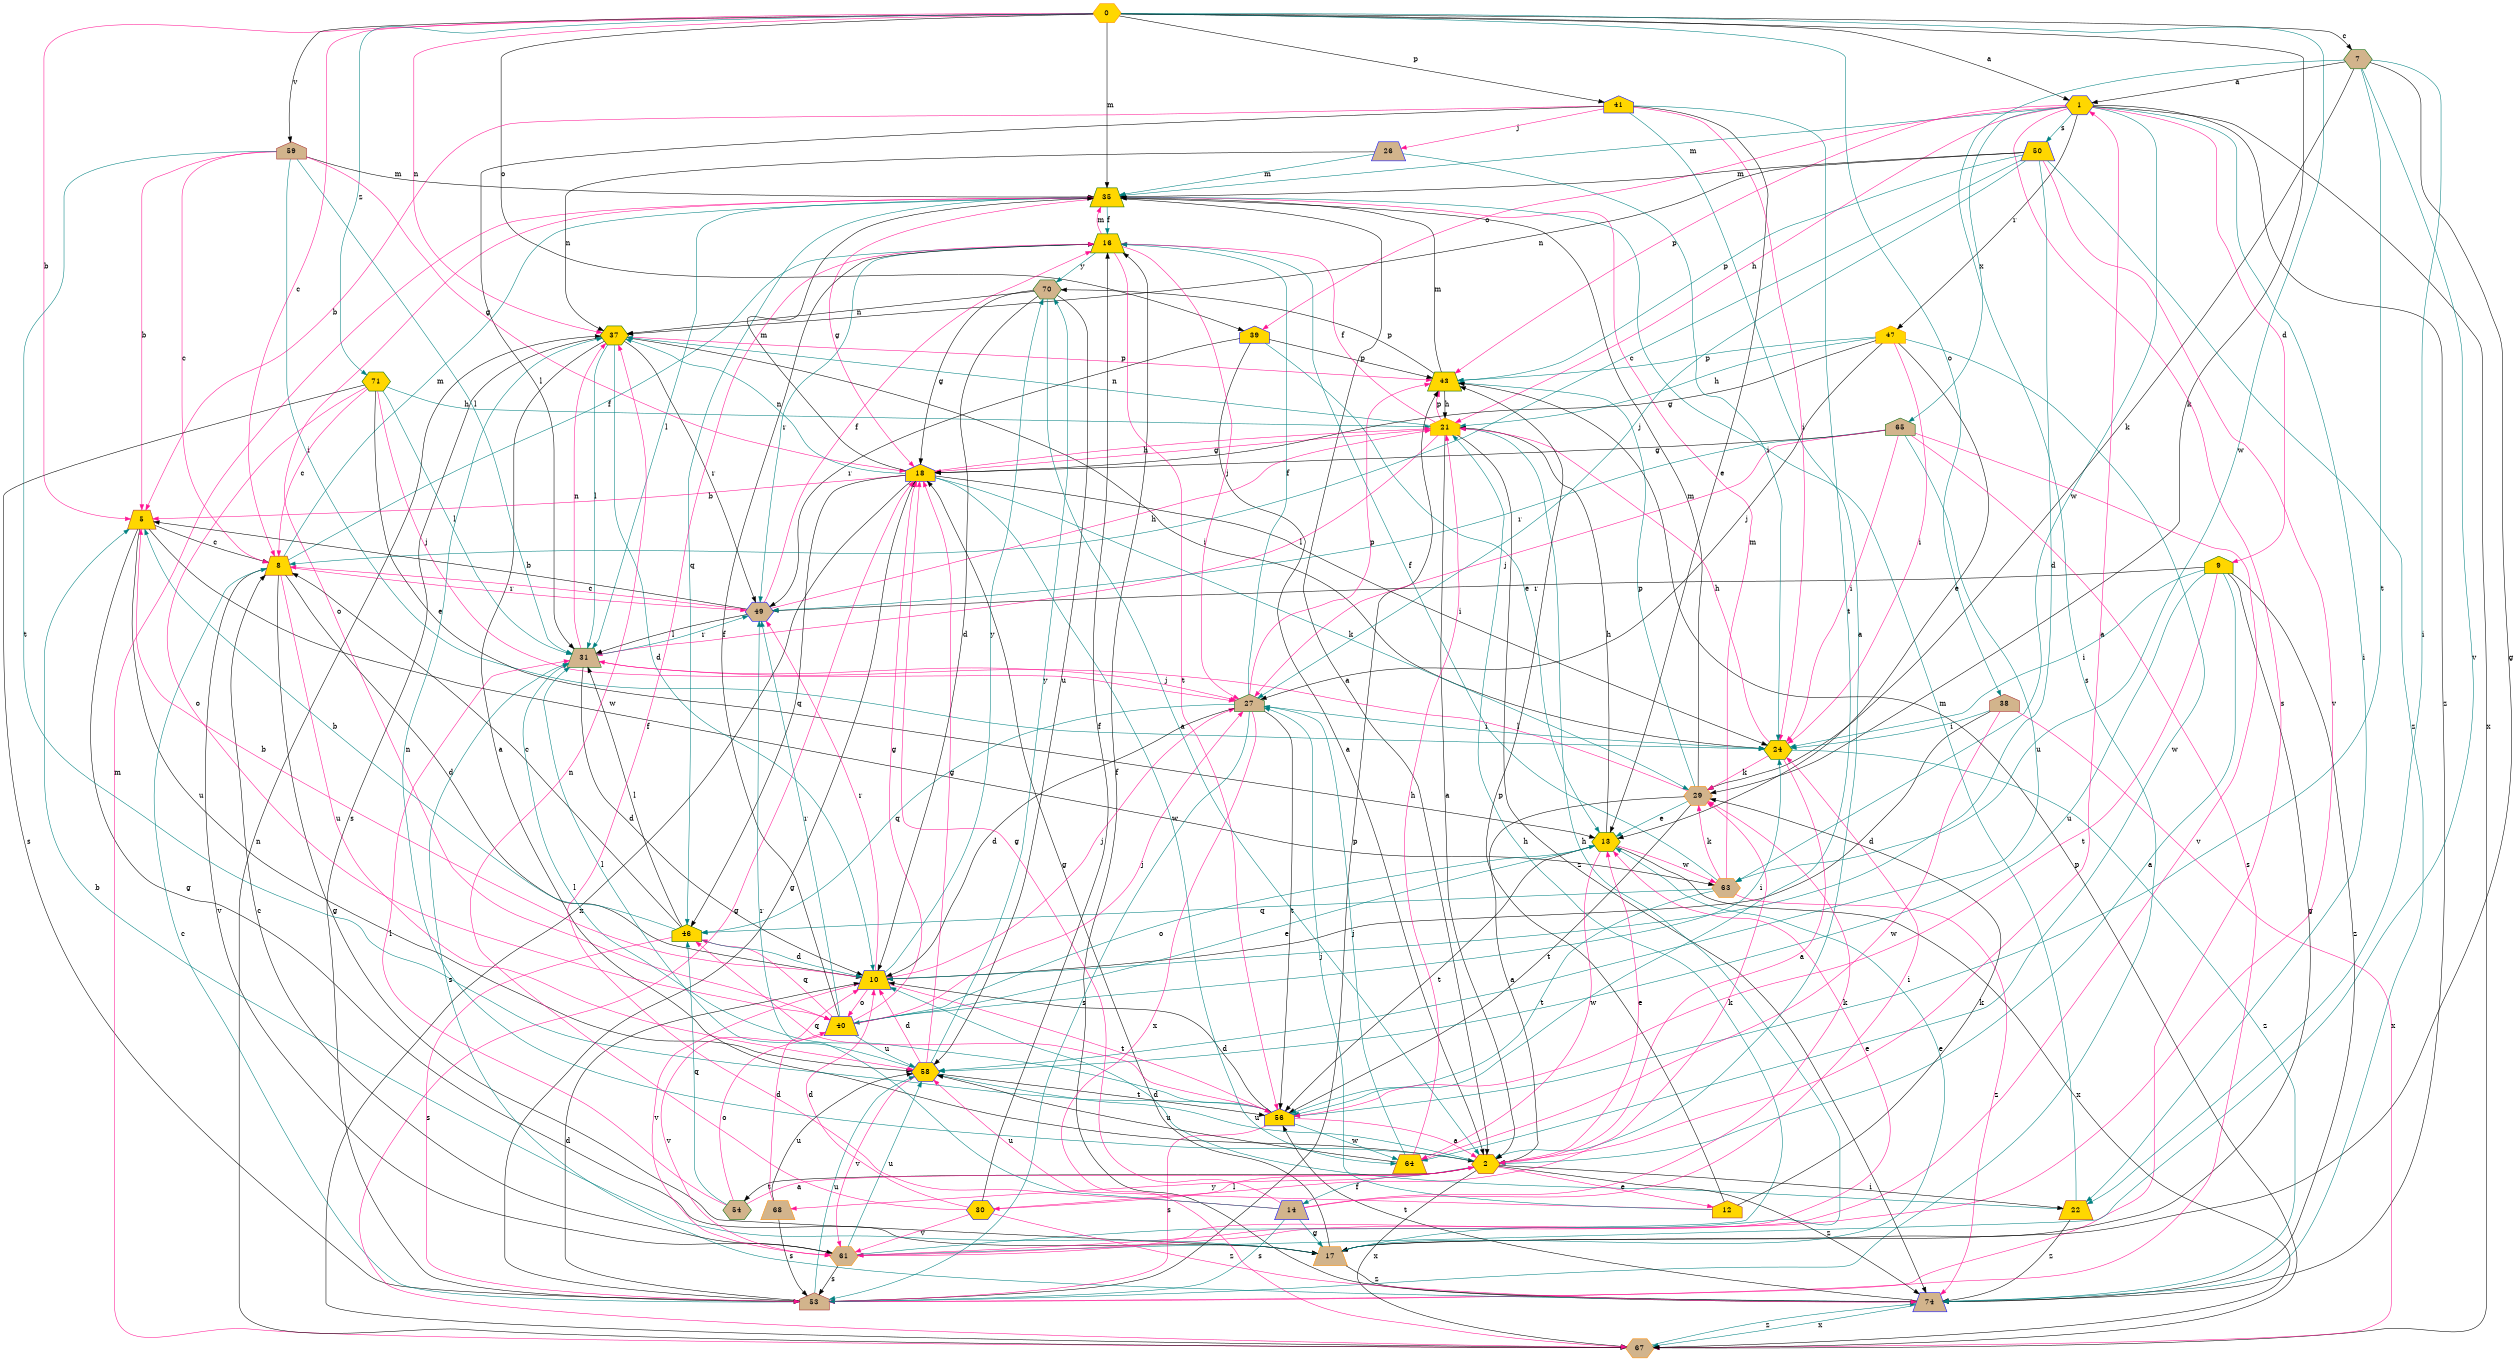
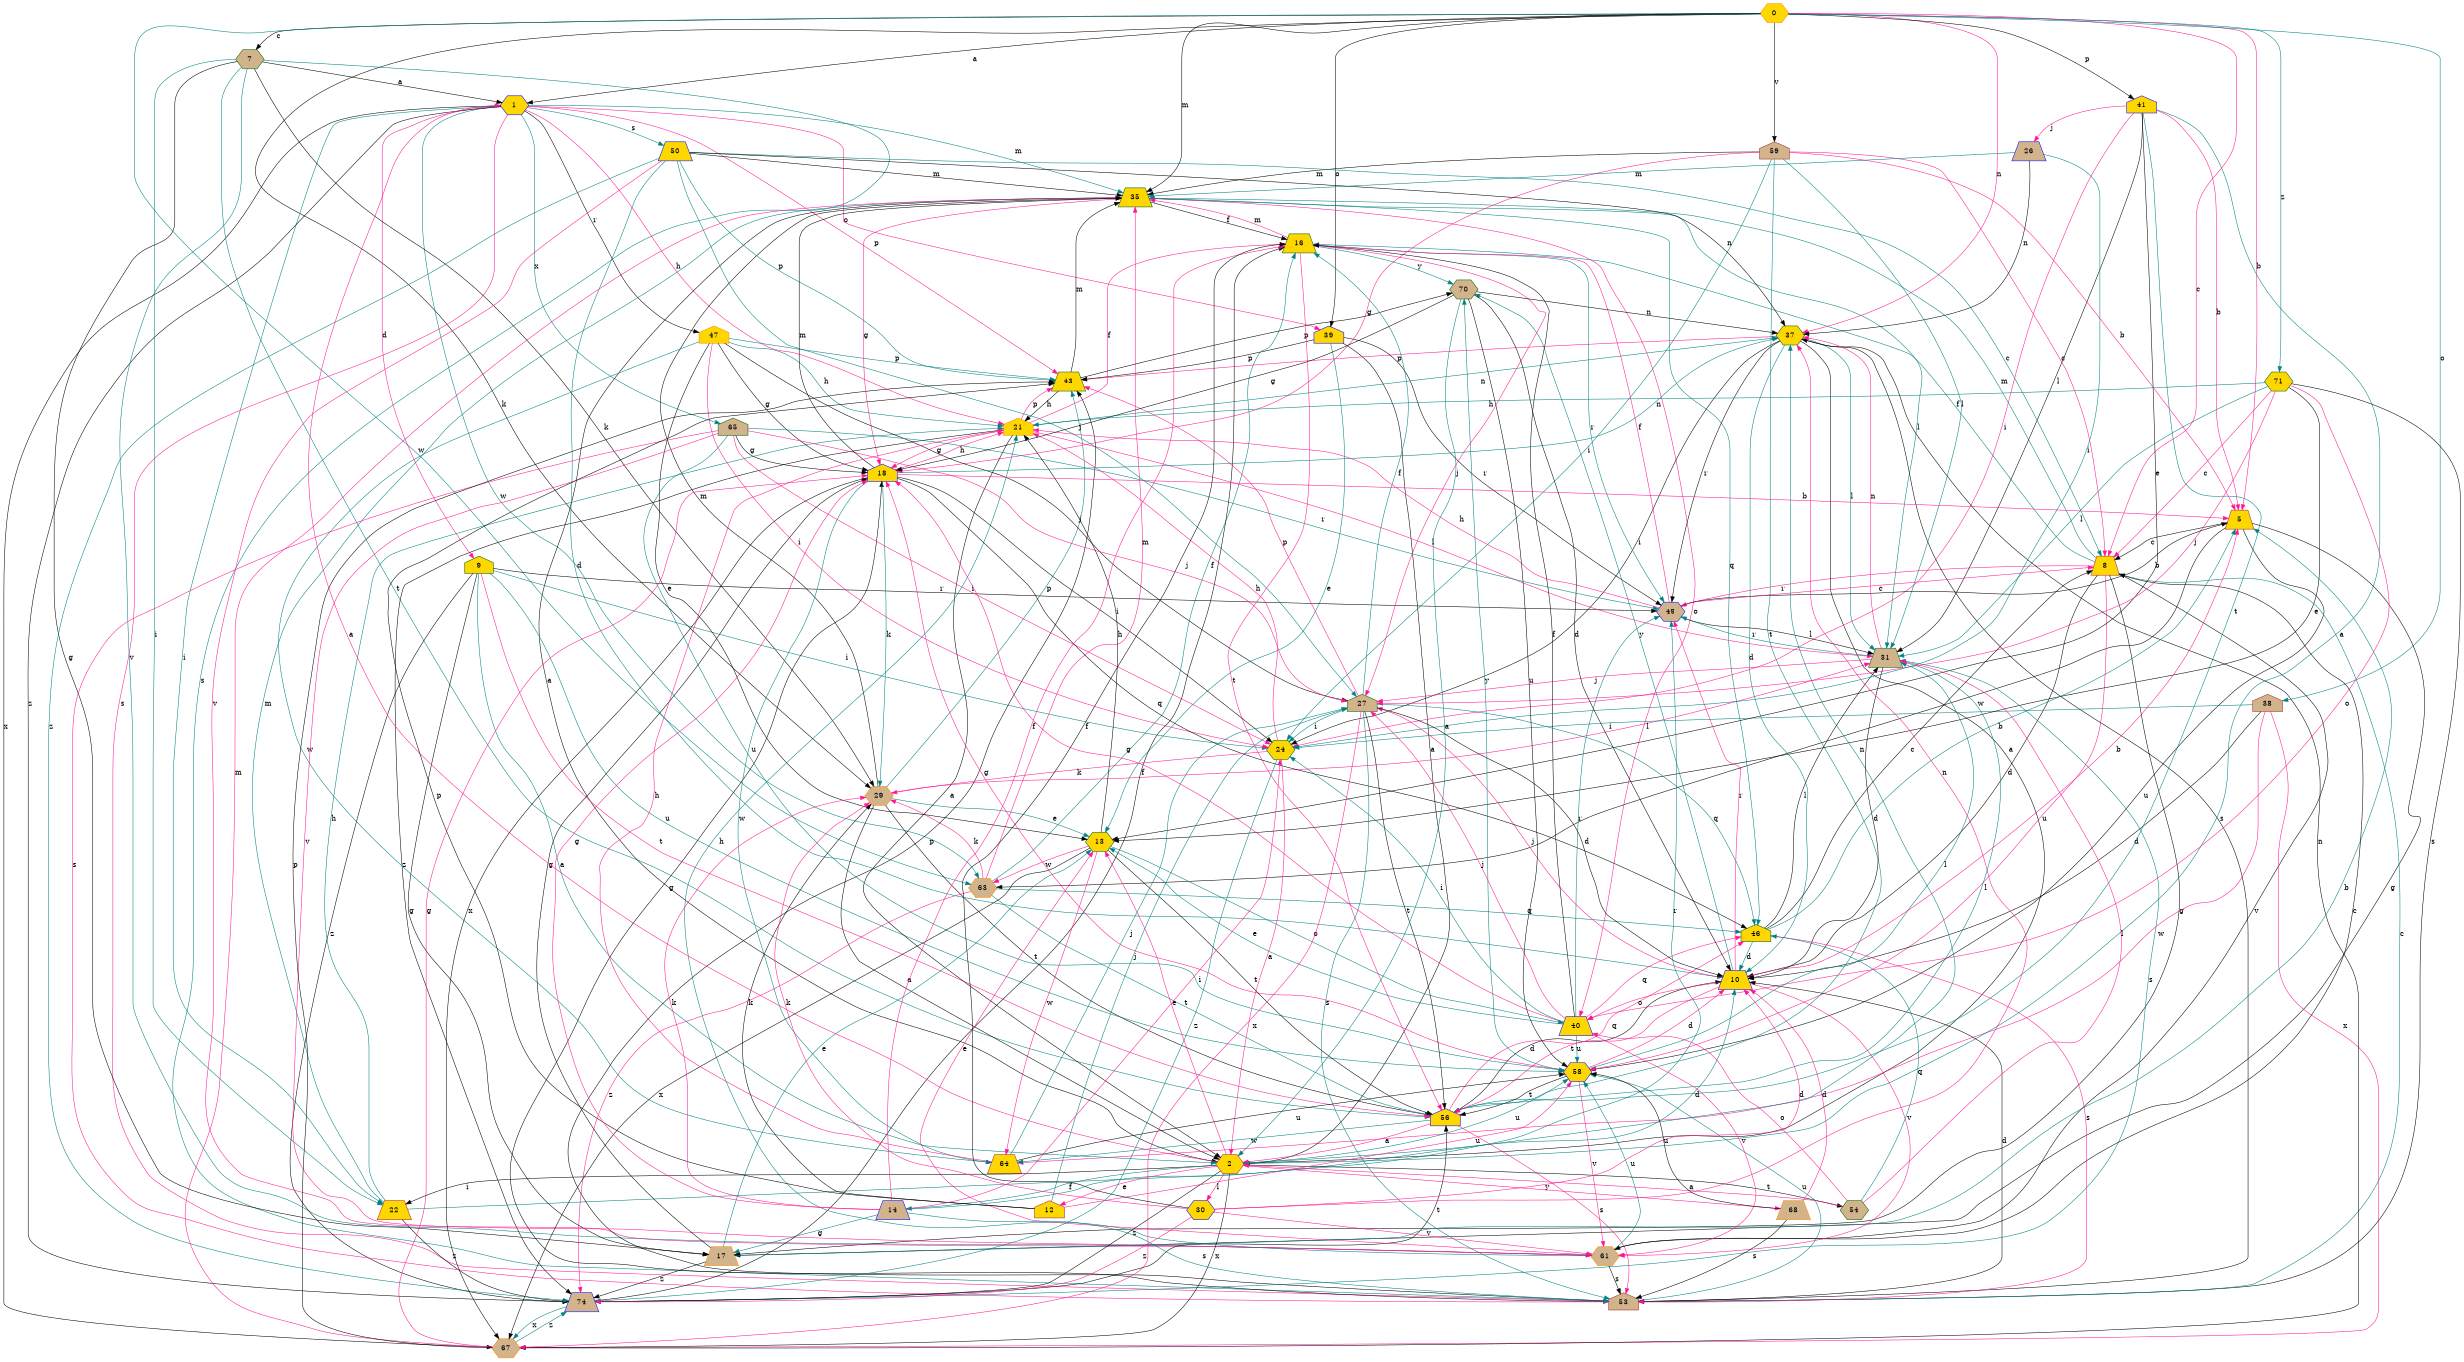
edge "35" -> "16": color teal -> black
edge "17" -> "21": now "22" -> "21"
